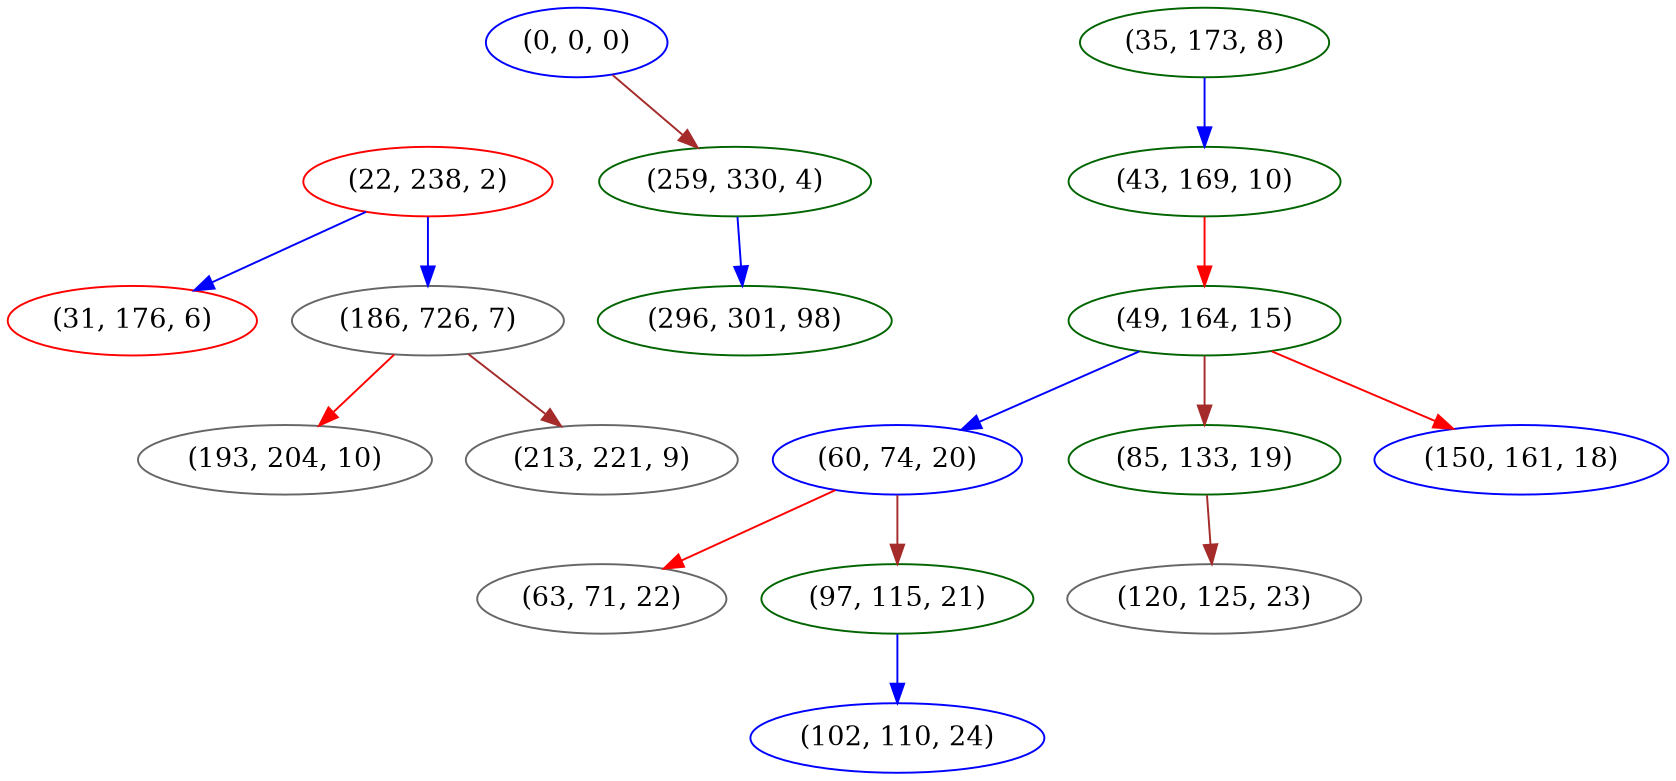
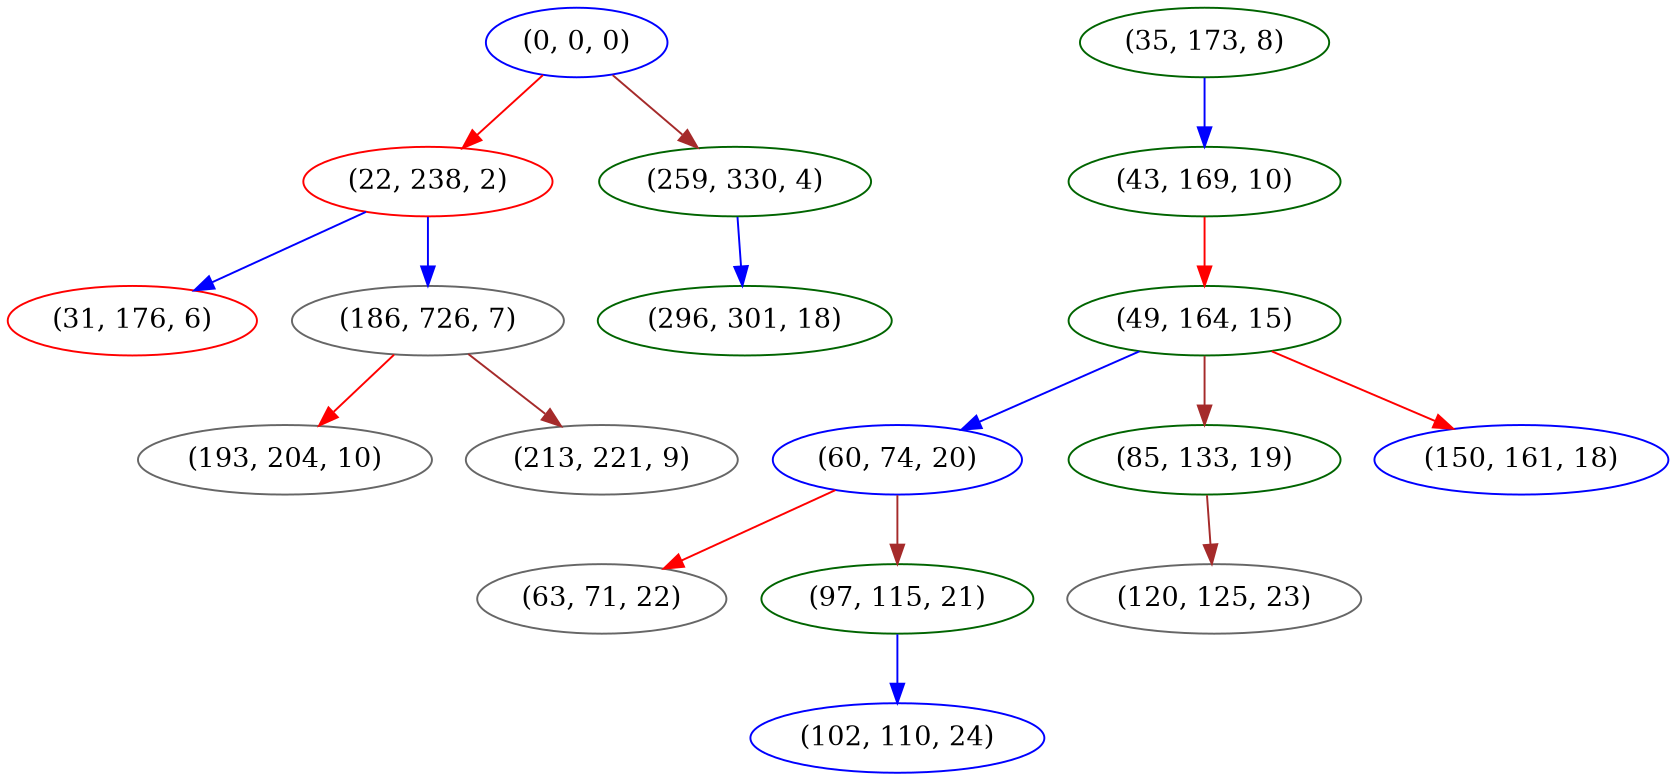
edge "(0, 0, 0)" -> "(22, 238, 2)": added
node "(296, 301, 98)": label "(296, 301, 98)" -> "(296, 301, 18)"
